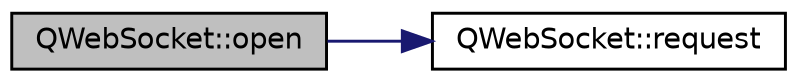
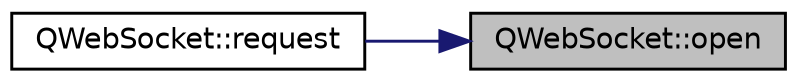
edge "QWebSocket::open" -> "QWebSocket::request": reversed
